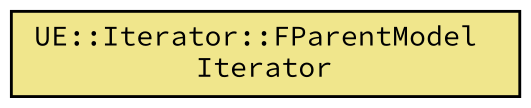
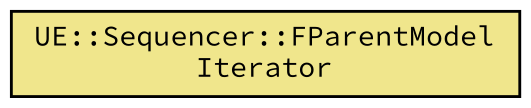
node "UE::Iterator::FParentModel Iterator": label "UE::Iterator::FParentModel Iterator" -> "UE::Sequencer::FParentModel Iterator"
